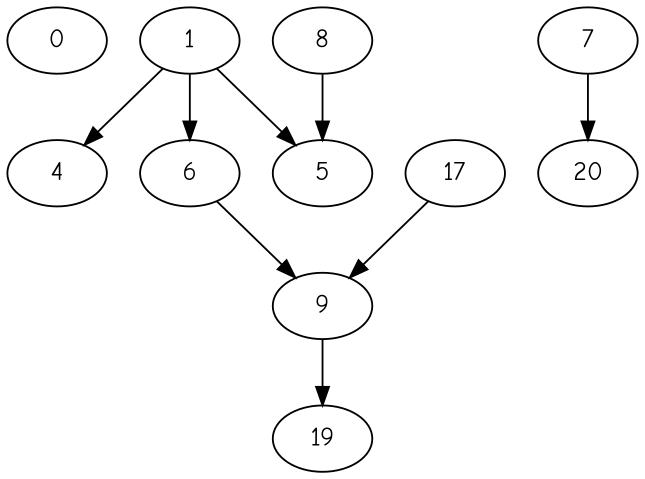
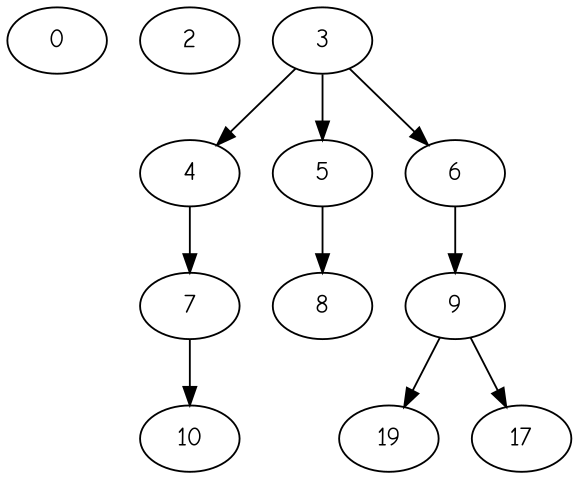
node "1": label "1" -> "3"
node "2": added
edge "8" -> "5": reversed
node "20": label "20" -> "10"
edge "4" -> "7": added
edge "17" -> "9": reversed
